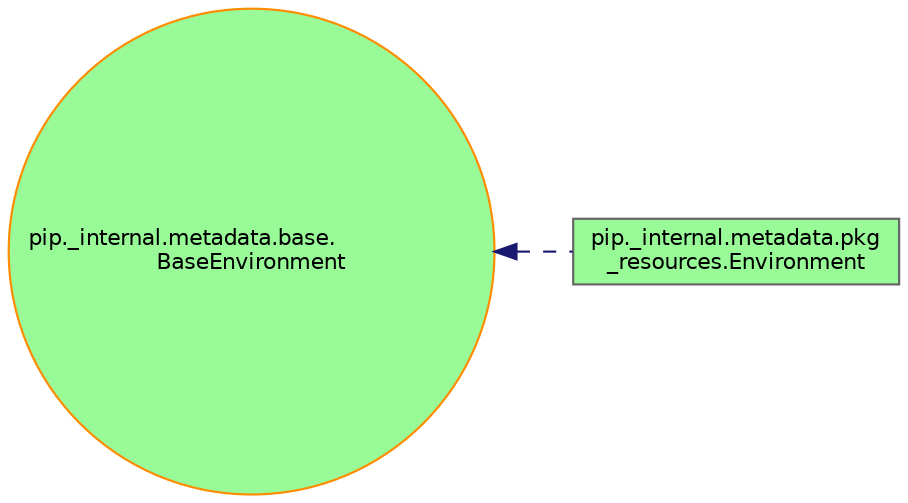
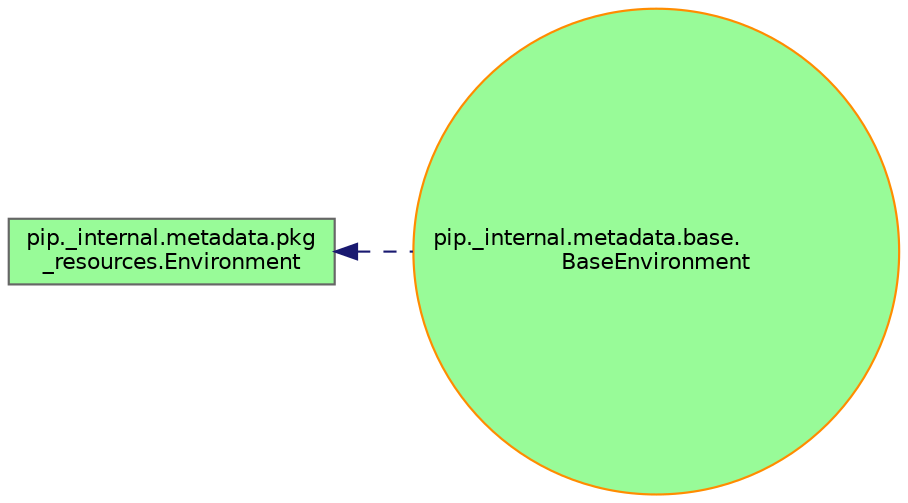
edge "pip._internal.metadata.pkg _resources.Environment" -> "pip._internal.metadata.base. BaseEnvironment": reversed
